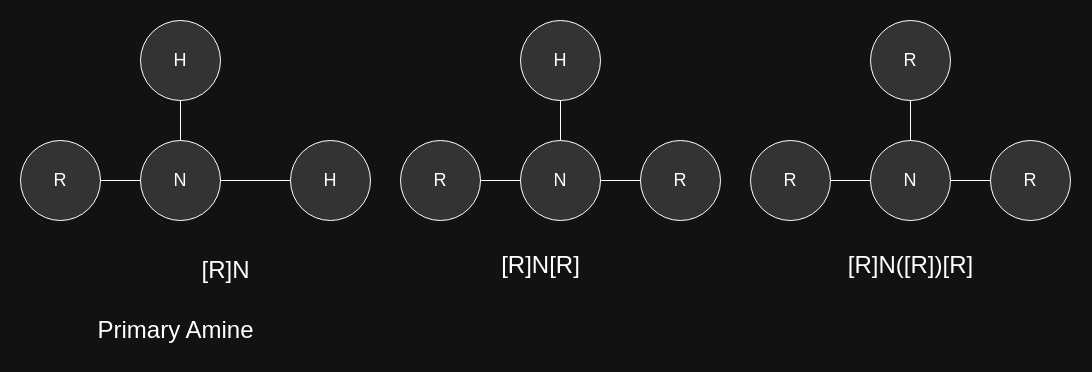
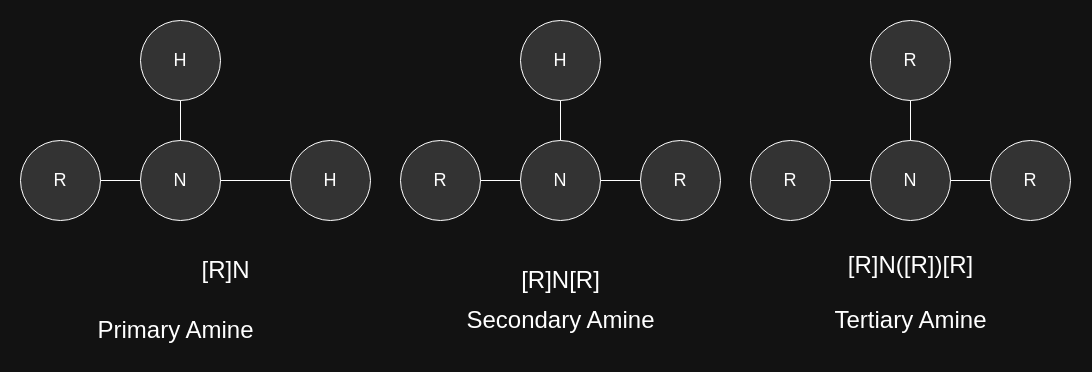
node "[R]N[R]": moved (541, 266) -> (561, 281)
node "Secondary Amine": added
node "Tertiary Amine": added
